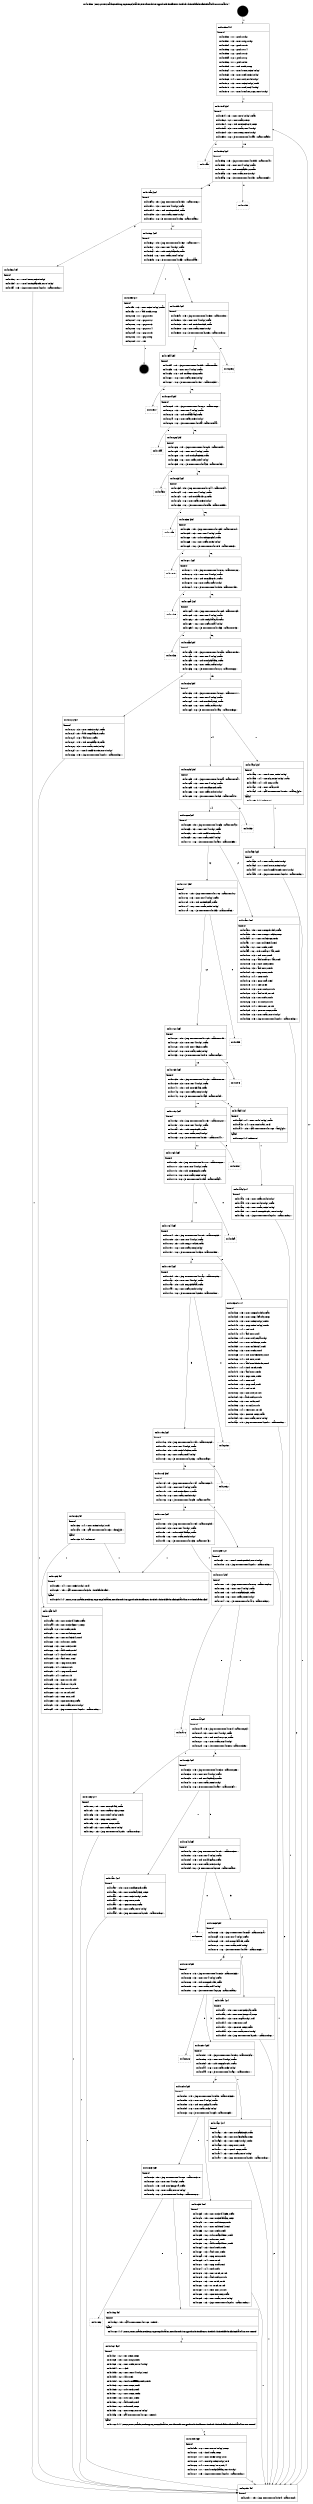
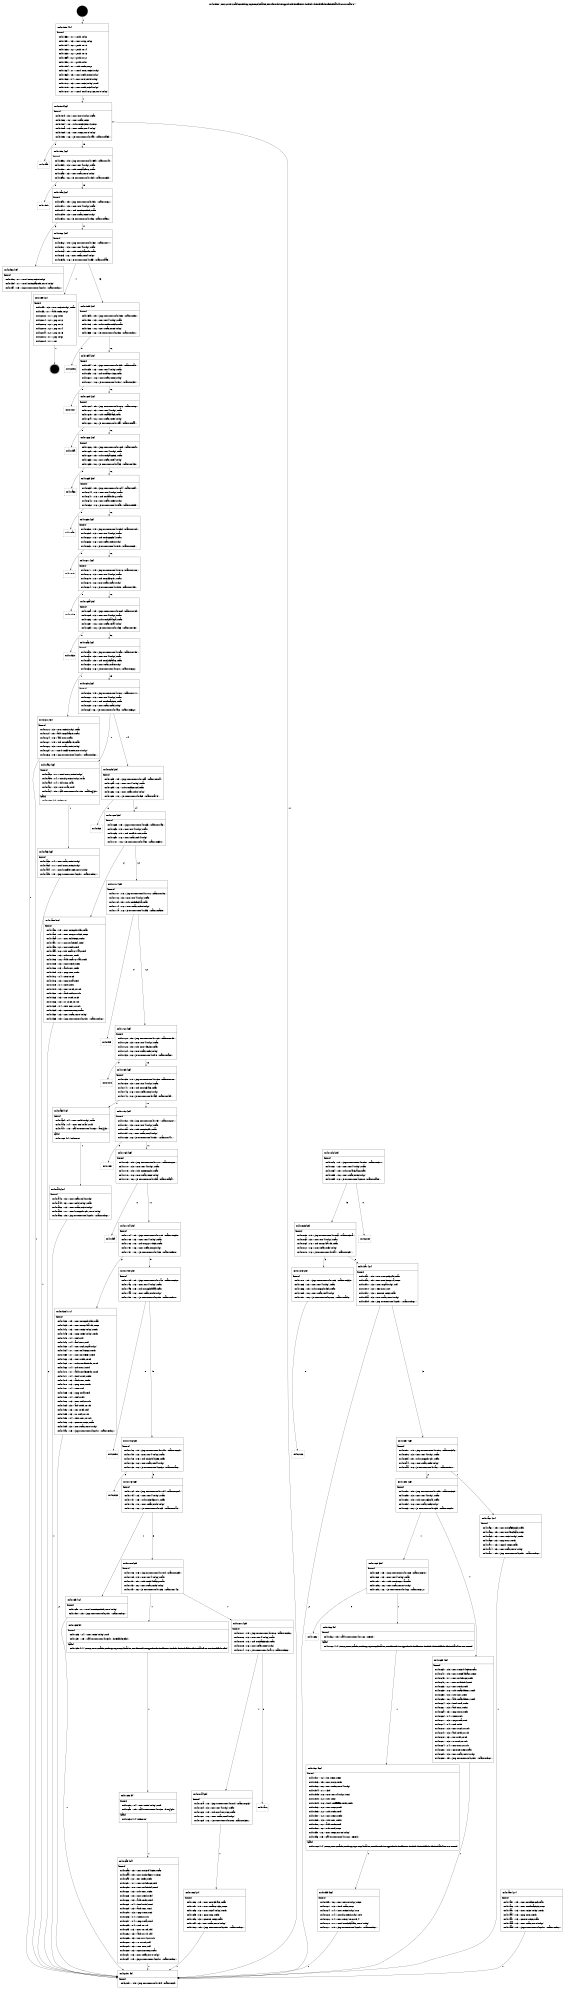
edge "0x401c9c [9]" -> "0x401c93 [9]": reversed
node "0x401833 [25]": removed
edge "0x40187e [25]" -> "0x401897 [25]": now "0x401ba7 [27]" -> "0x401897 [25]"
